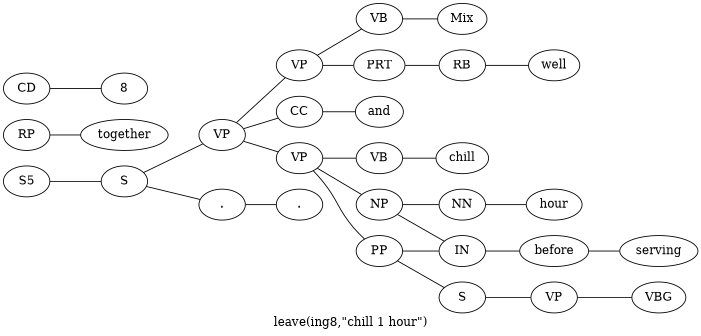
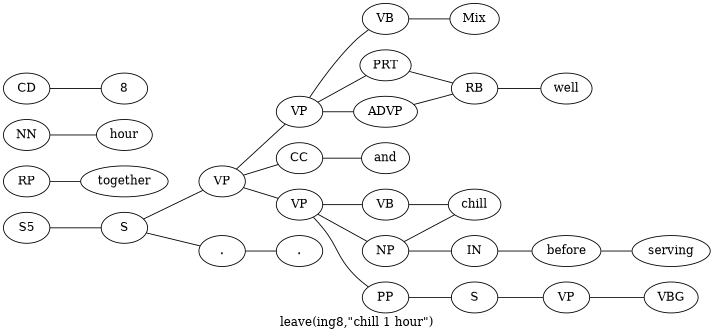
node "ADVP": added
edge "NP" -- "NN": now "NP" -- "chill"
edge "PP" -- "IN": removed
